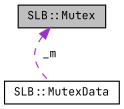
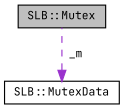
edge "SLB::MutexData" -> "SLB::Mutex": reversed
